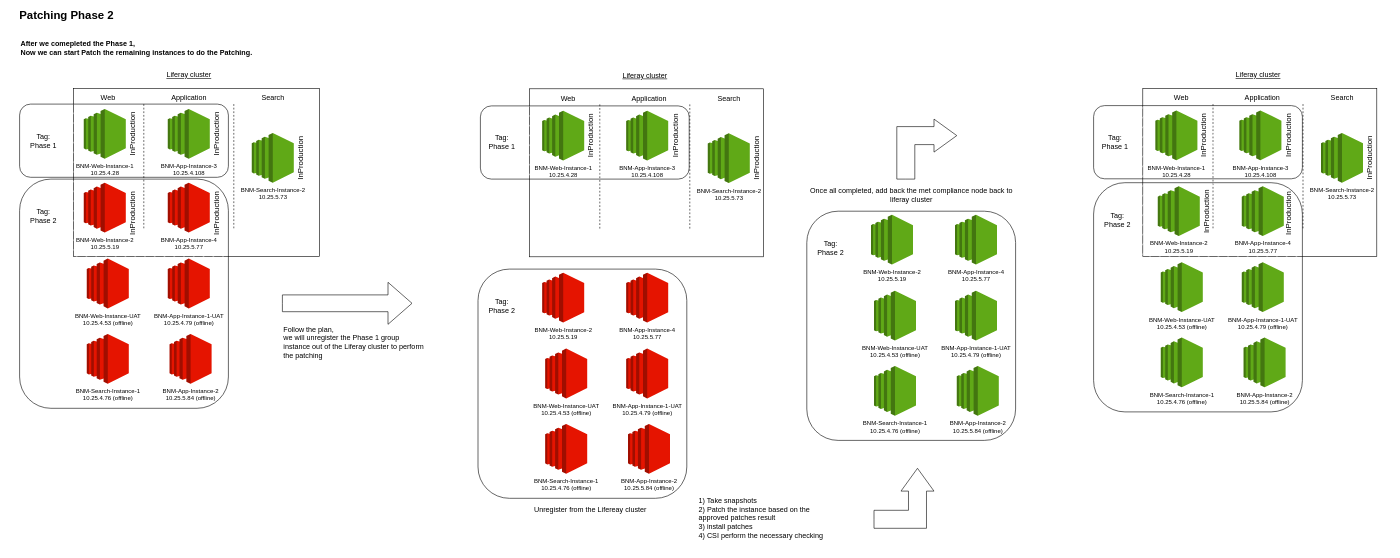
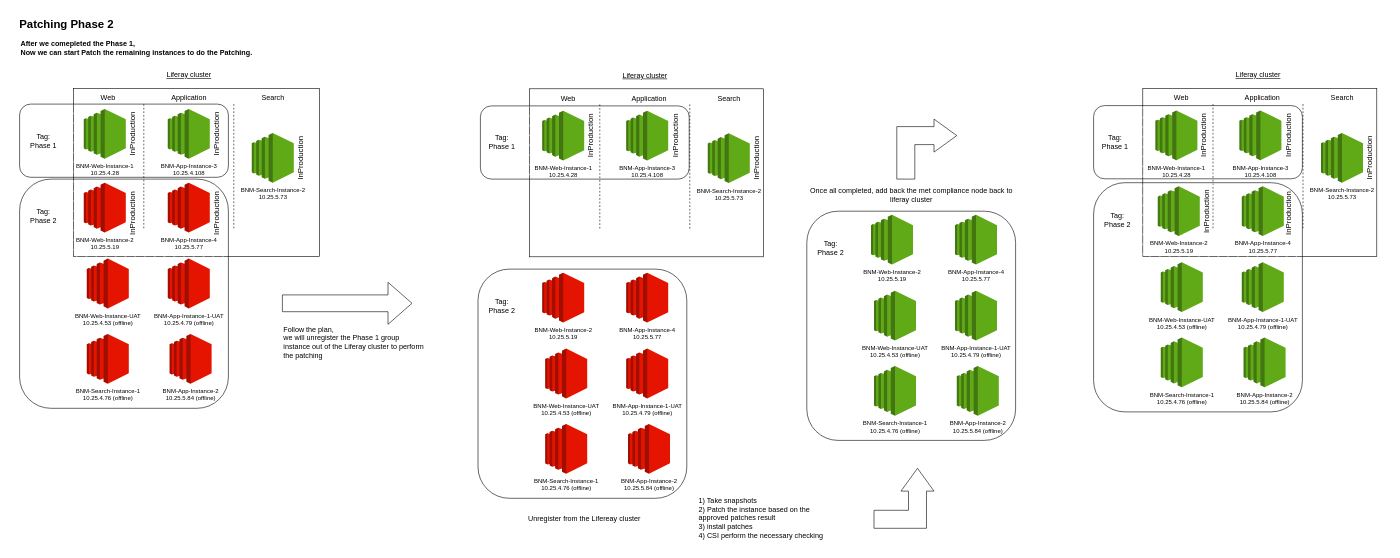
node "Patching Phase 2": moved (66, 15) -> (66, 24)
node "Unregister from the Lifereay cluster": moved (590, 510) -> (584, 519)
